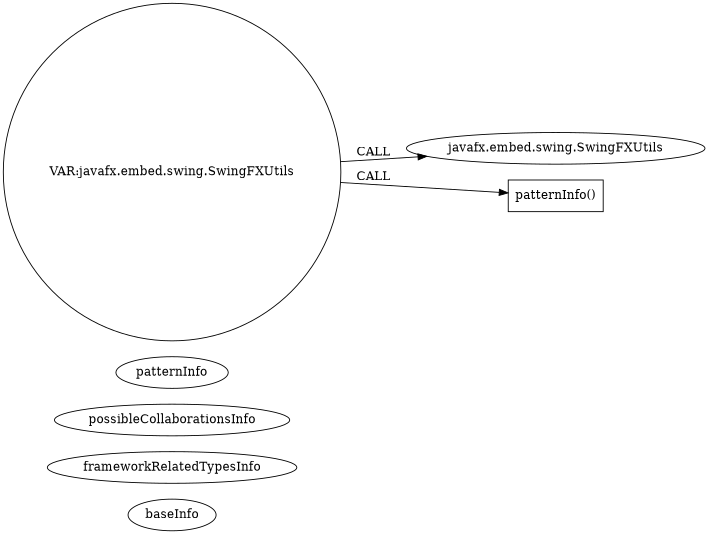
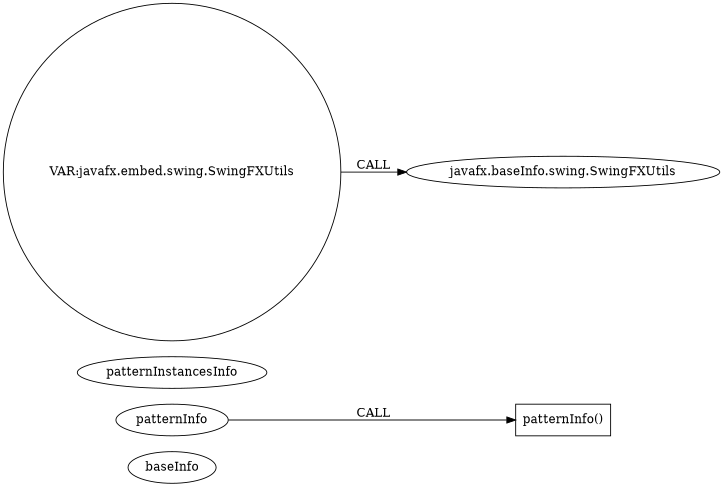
node "javafx.embed.swing.SwingFXUtils": label "javafx.embed.swing.SwingFXUtils" -> "javafx.baseInfo.swing.SwingFXUtils"
edge "VAR:javafx.embed.swing.SwingFXUtils" -> "patternInfo()": now "patternInfo" -> "patternInfo()"
node "patternInstancesInfo": added
node "possibleCollaborationsInfo": removed
node "frameworkRelatedTypesInfo": removed
